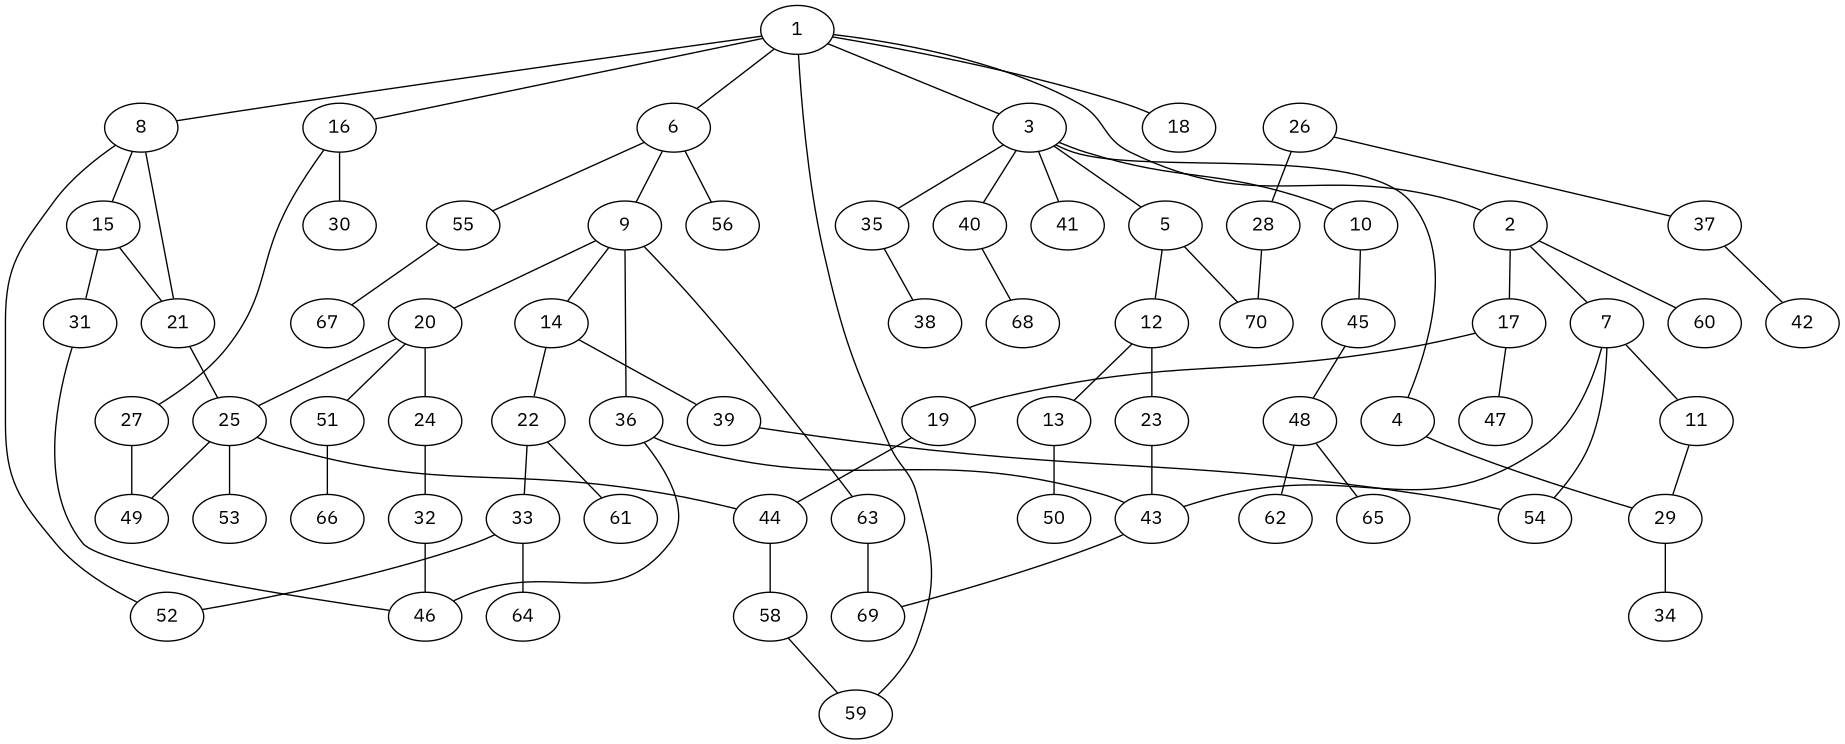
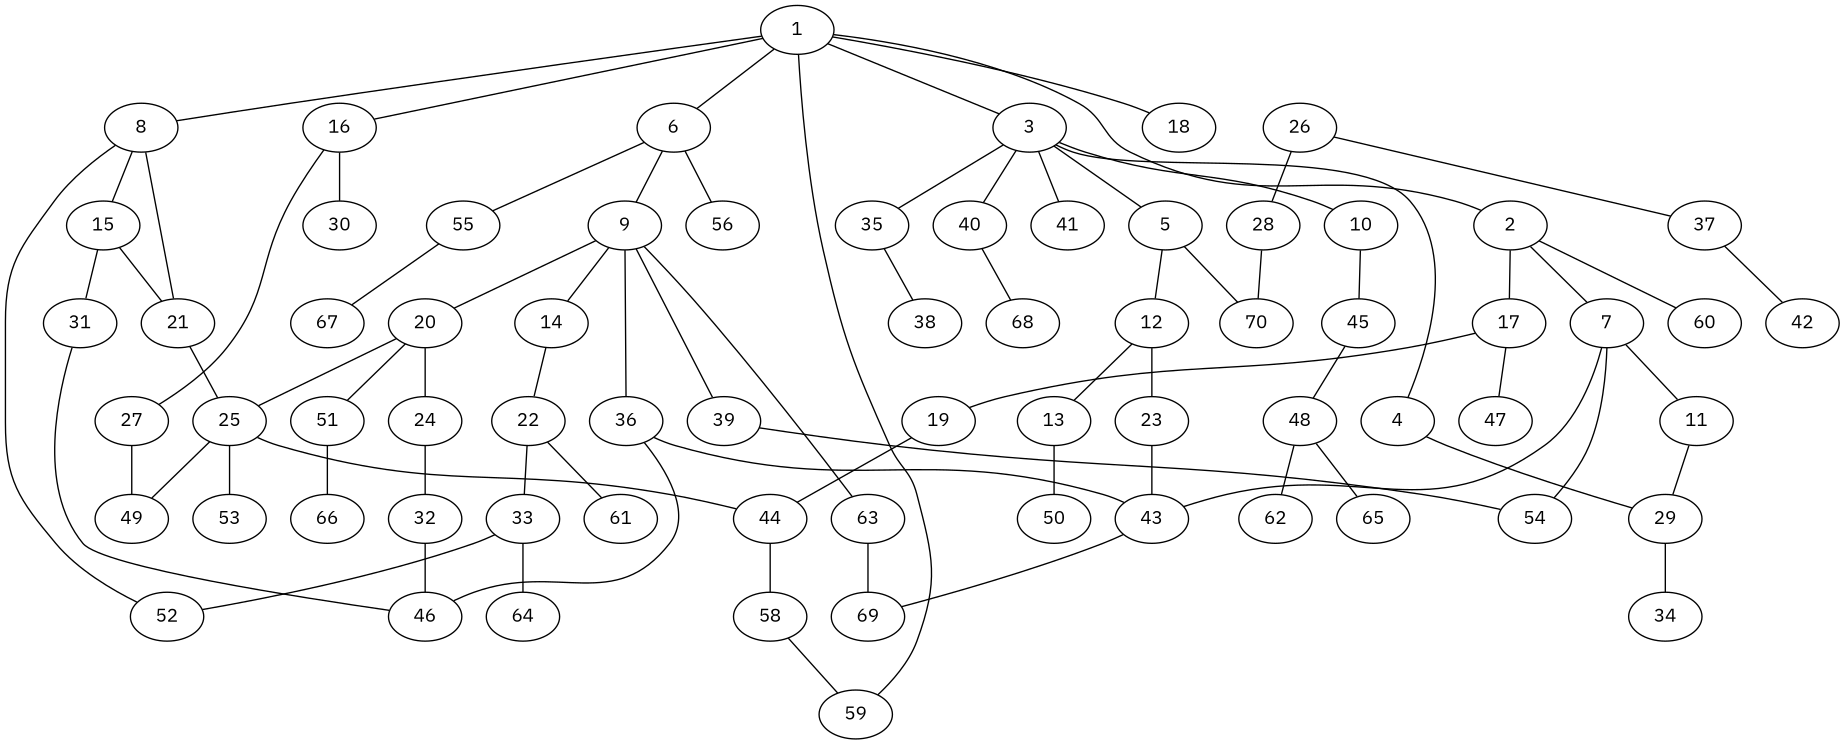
edge "14" -- "39": now "9" -- "39"
